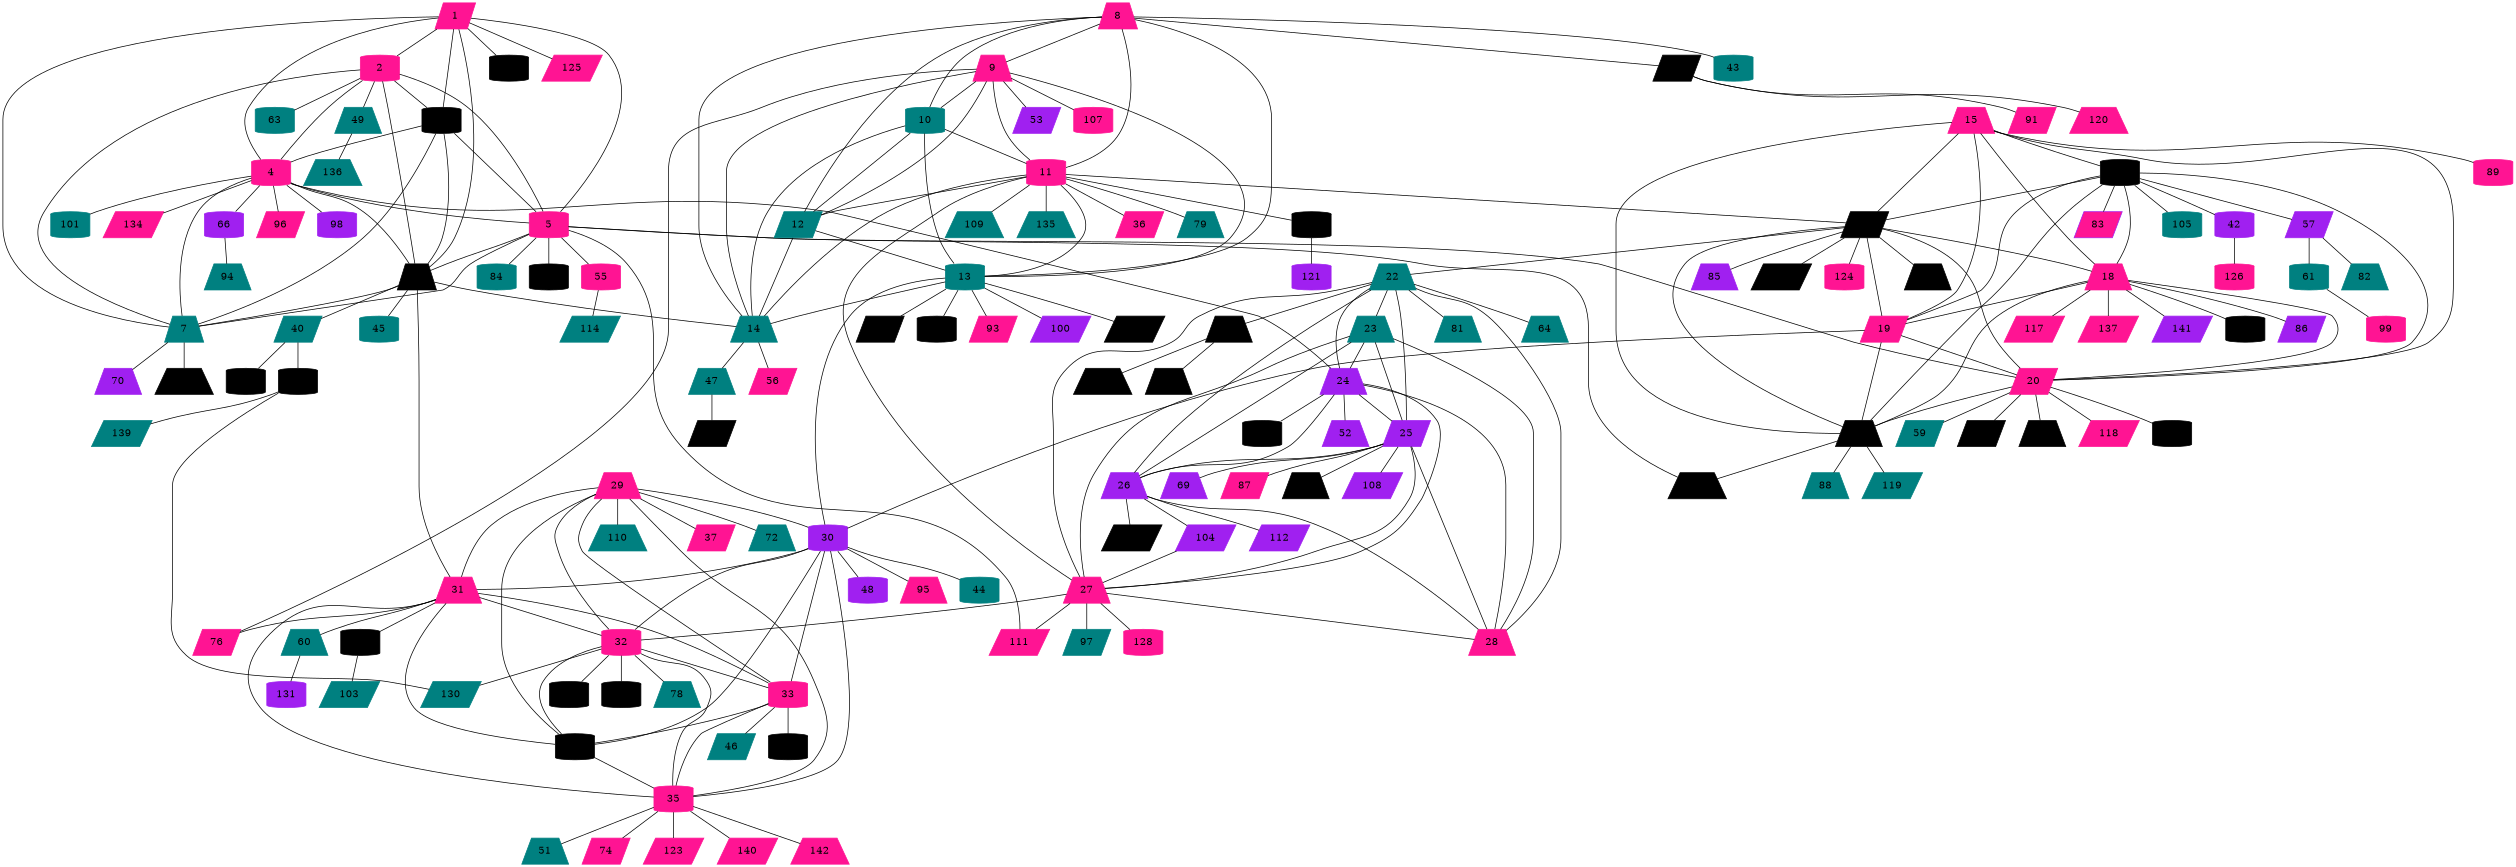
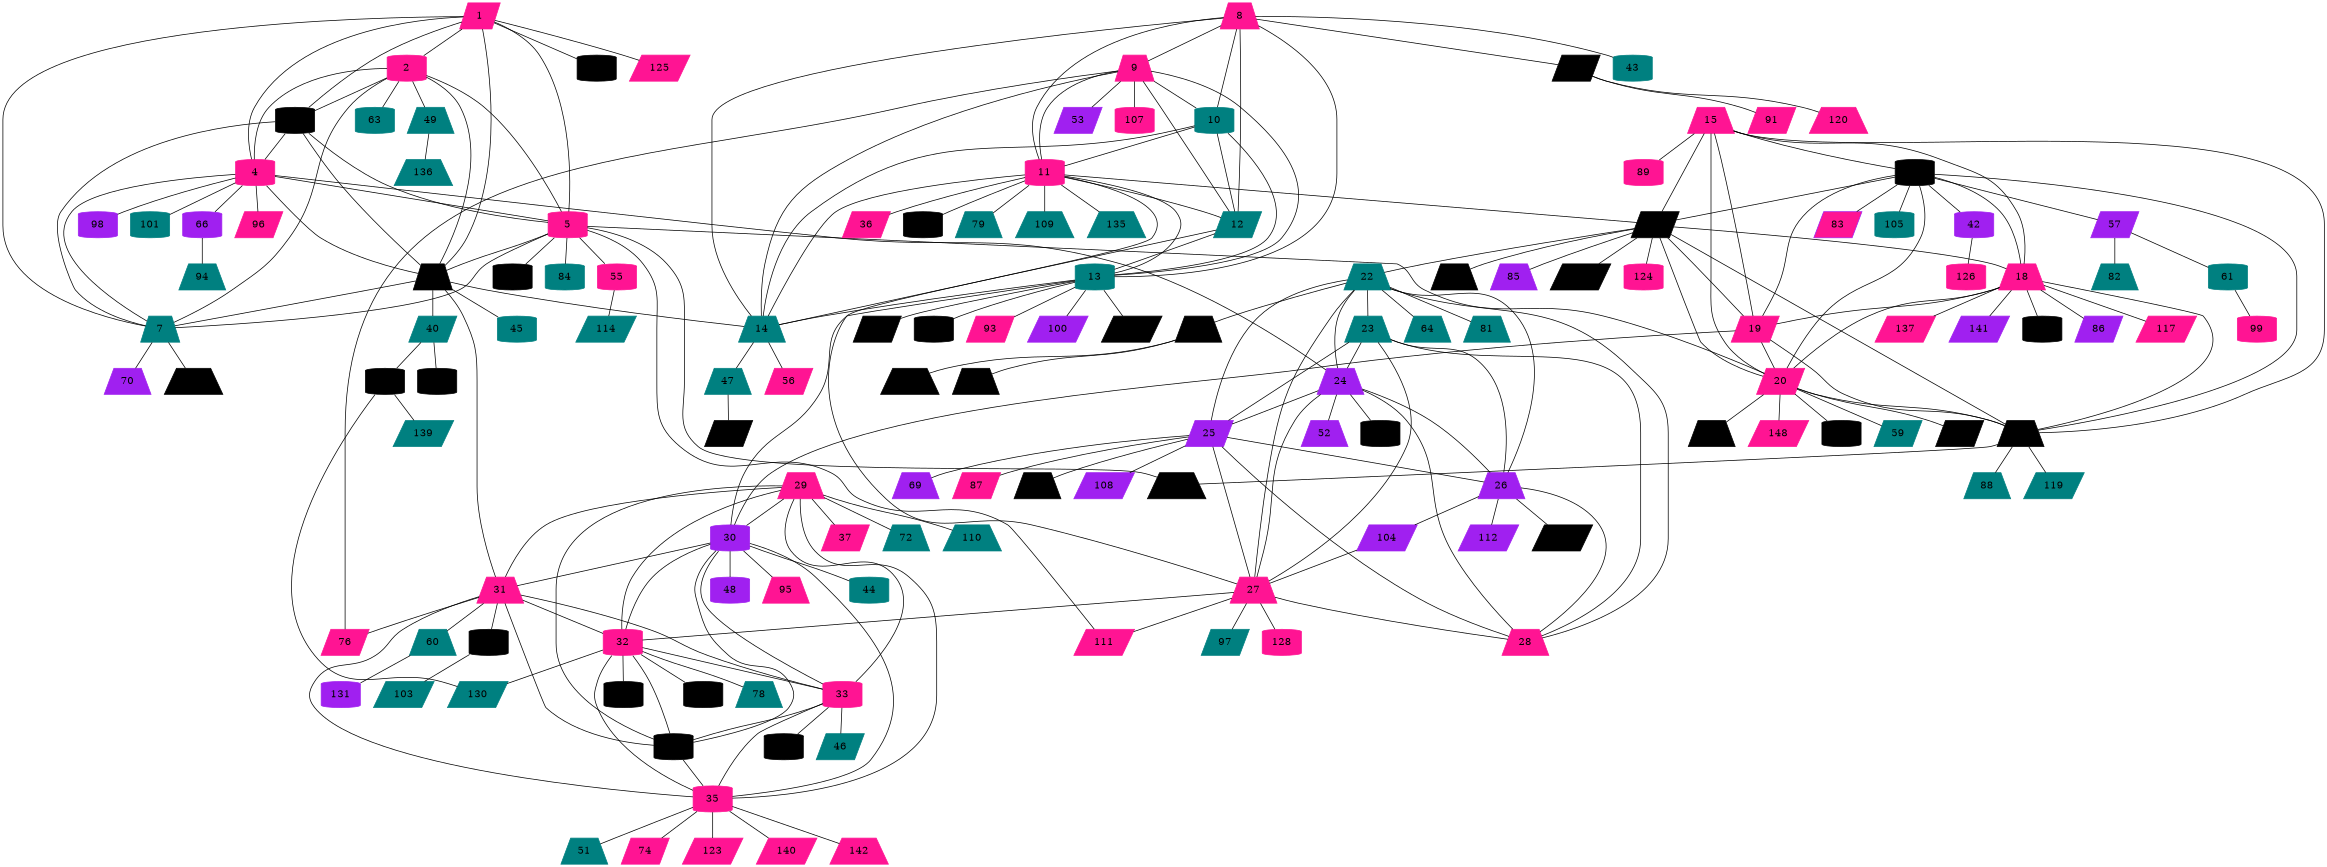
node "134": removed
node "121": removed
node "118": label "118" -> "148"
